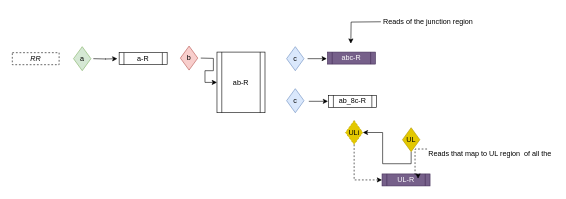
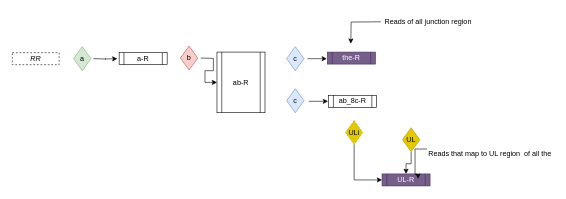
node "Reads of the junction region": label "Reads of the junction region" -> "Reads of all junction region"
node "abc-R": label "abc-R" -> "the-R"
edge "UL" -> "ULi": now "UL" -> "UL-R"
edge "Reads that map to UL region of all the" -> "UL-R": style dashed -> solid
edge "ULi" -> "UL-R": style dashed -> solid
